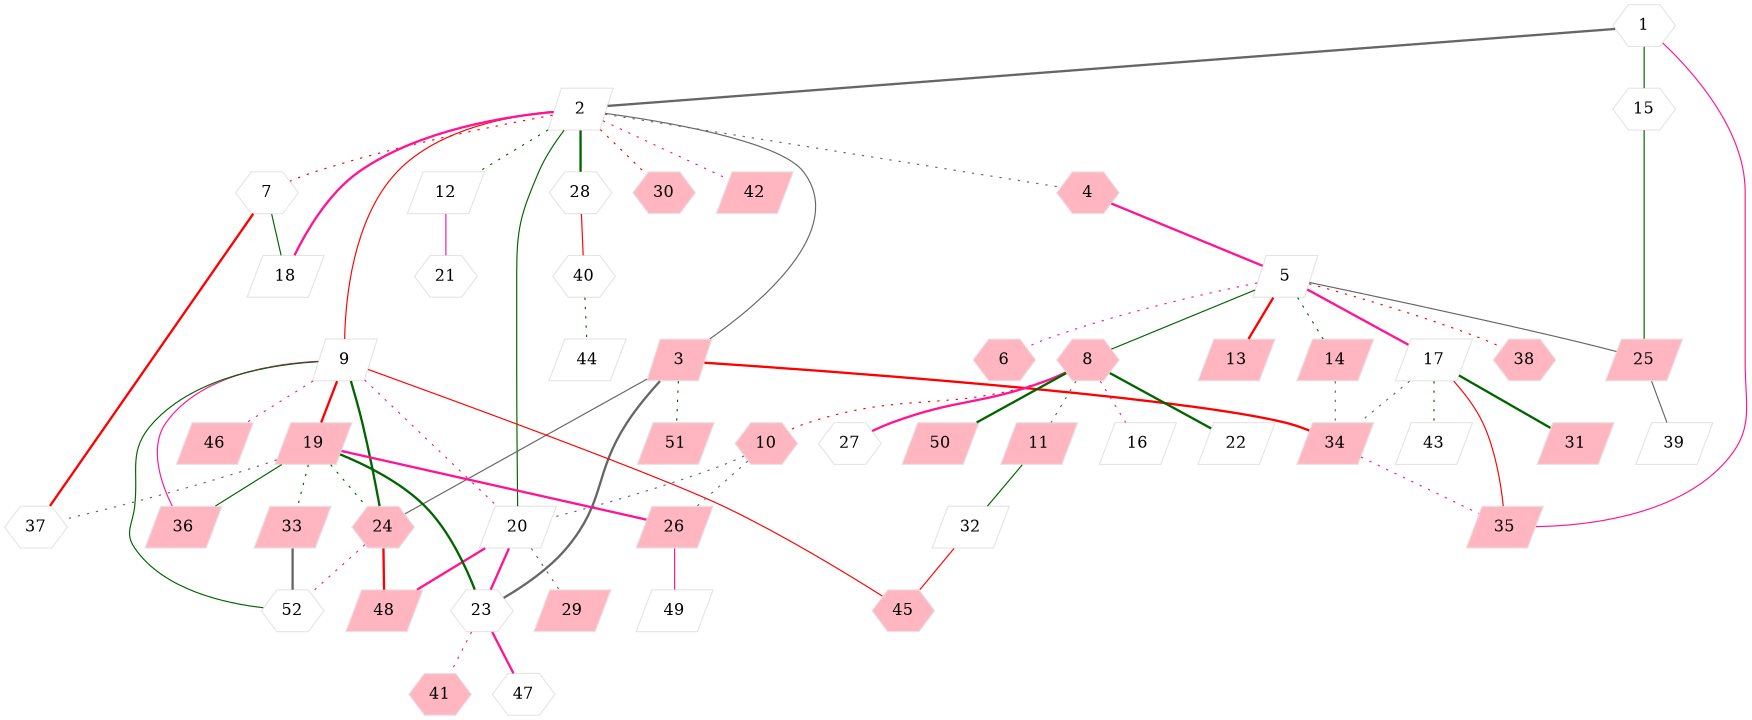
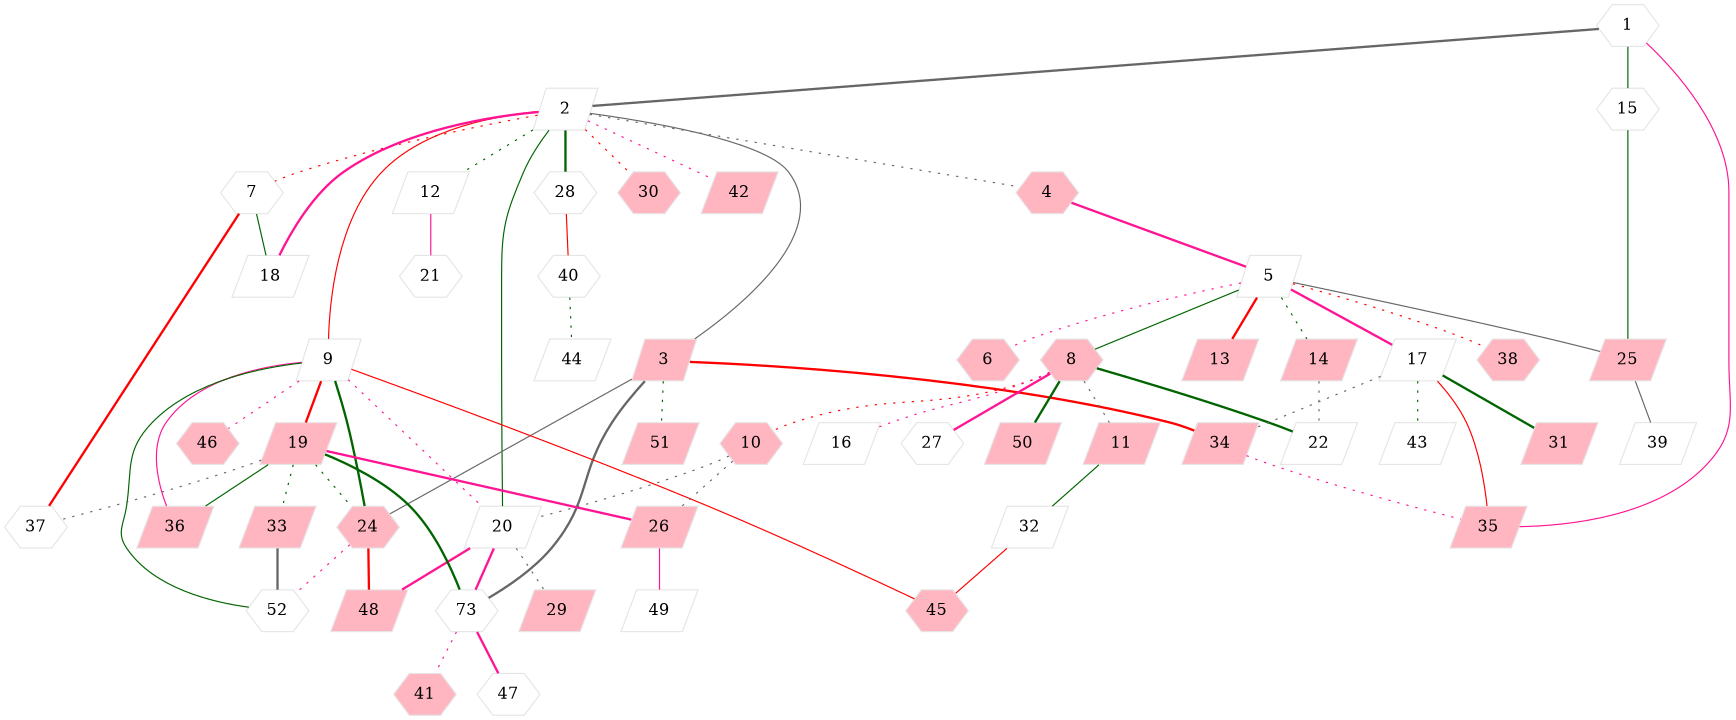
edge "14" -- "34": now "14" -- "22"
node "46": shape parallelogram -> hexagon
node "23": label "23" -> "73"
